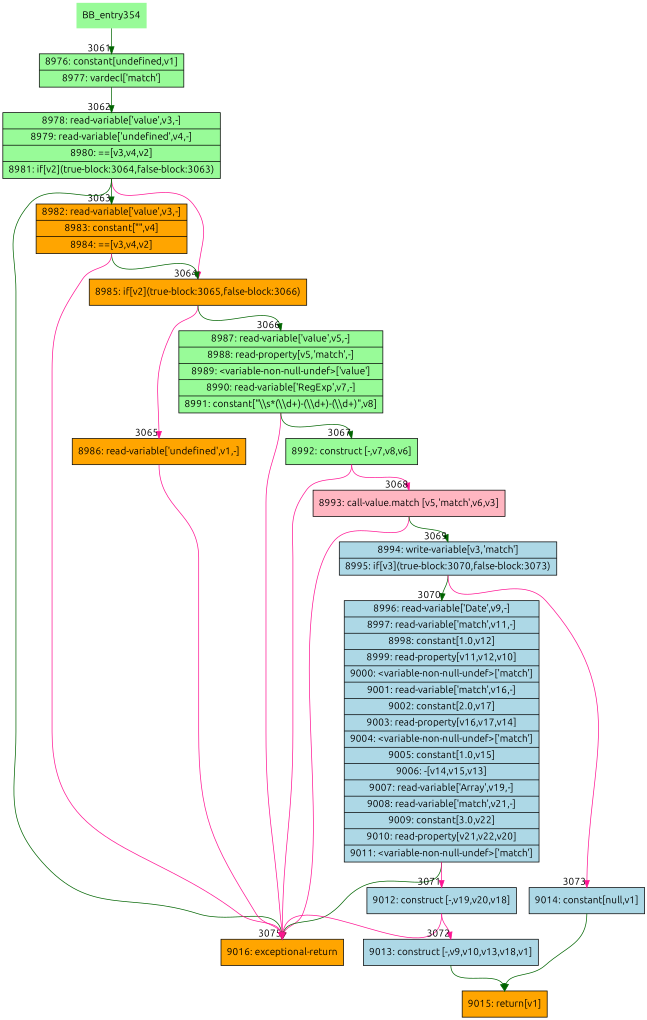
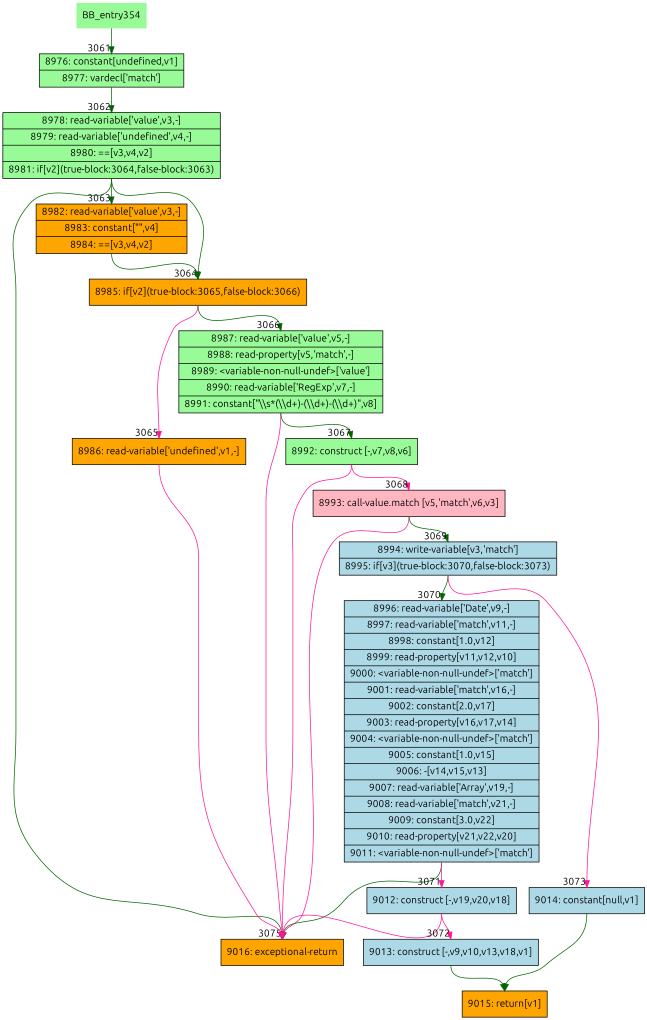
edge "8978: read-variable['value',v3,-]" -> "8985: if[v2](true-block:3065,false-block:3066)": color deeppink -> darkgreen
edge "8982: read-variable['value',v3,-]" -> "9016: exceptional-return": removed
